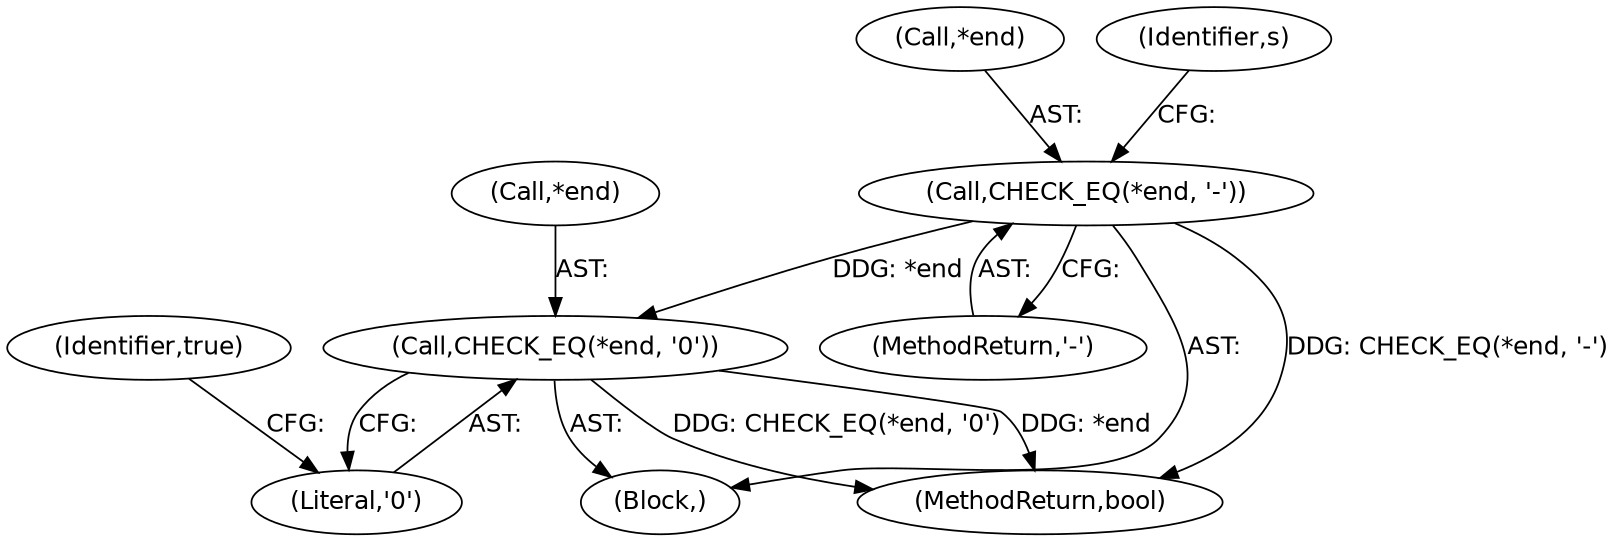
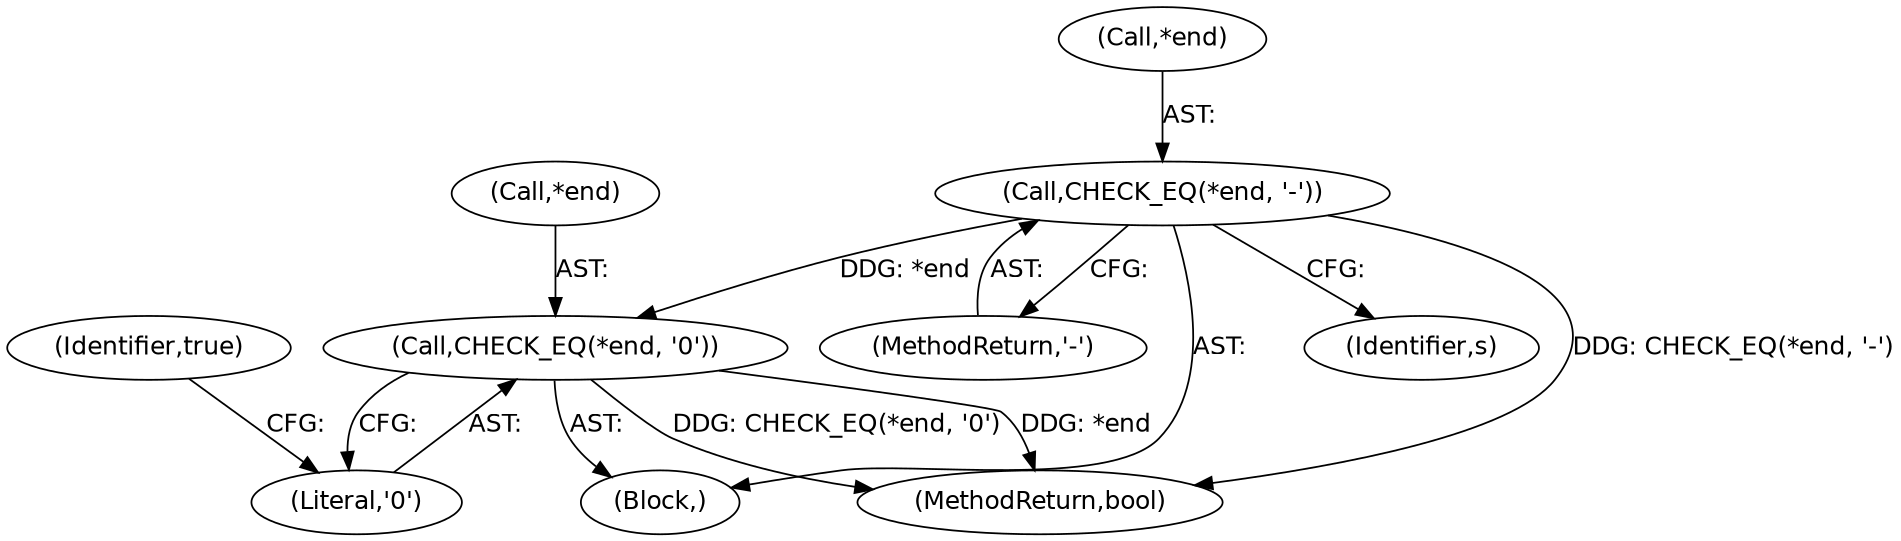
edge "(Identifier,s)" -> "(Call,CHECK_EQ(*end, '-'))": reversed
